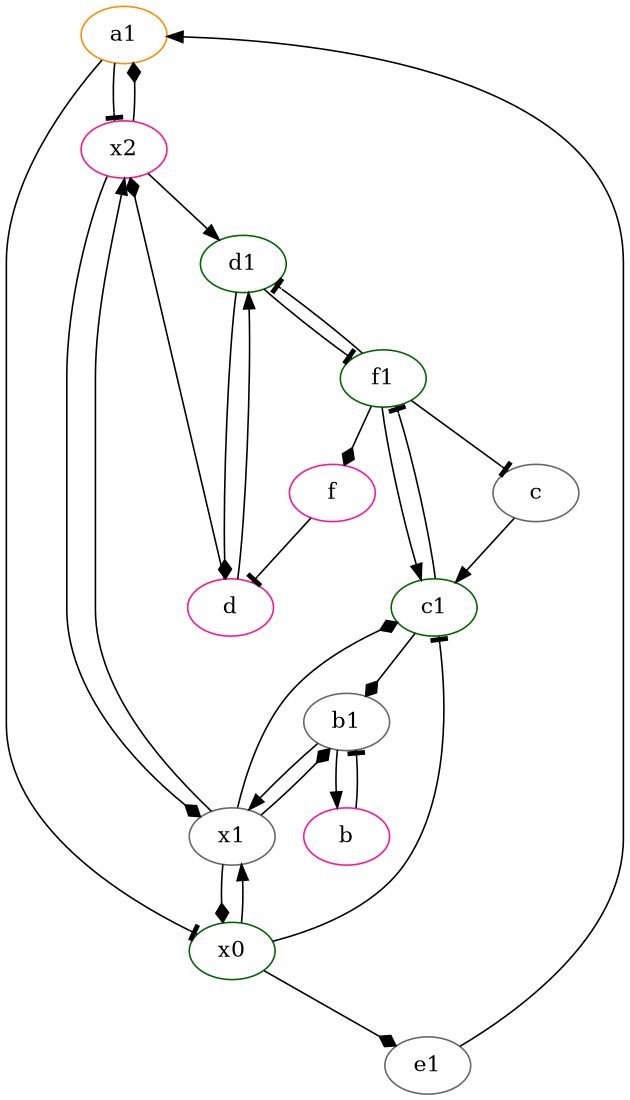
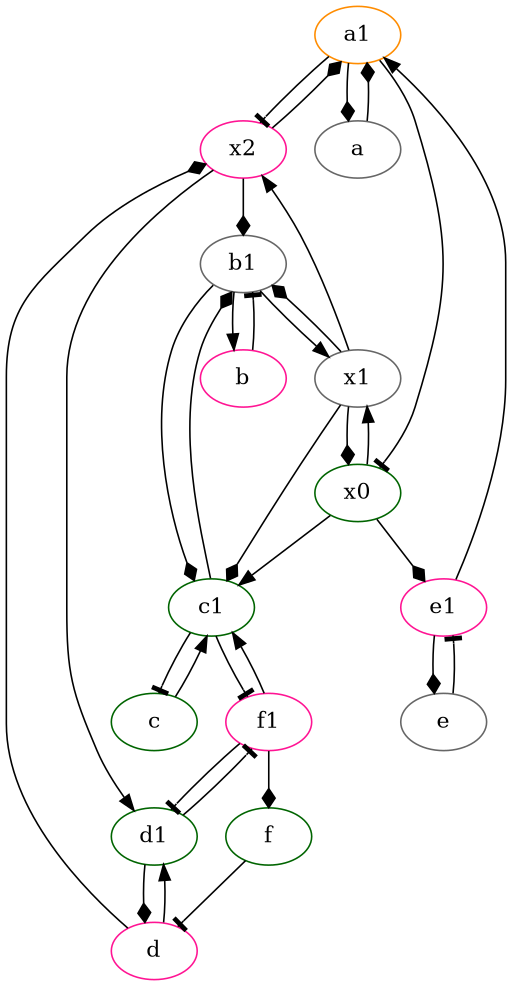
node "a": added
node "f1": color darkgreen -> deeppink
edge "b1" -> "c1": added
edge "f1" -> "c": now "c1" -> "c"
node "f": color deeppink -> darkgreen
node "c": color gray40 -> darkgreen
edge "x2" -> "x1": now "x2" -> "b1"
node "e": added
edge "x0" -> "c1": arrowhead tee -> normal
node "e1": color gray40 -> deeppink
